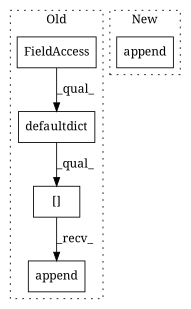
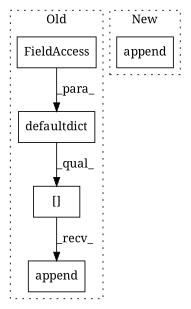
edge "FieldAccess" -> "defaultdict": label "_qual_" -> "_para_"
